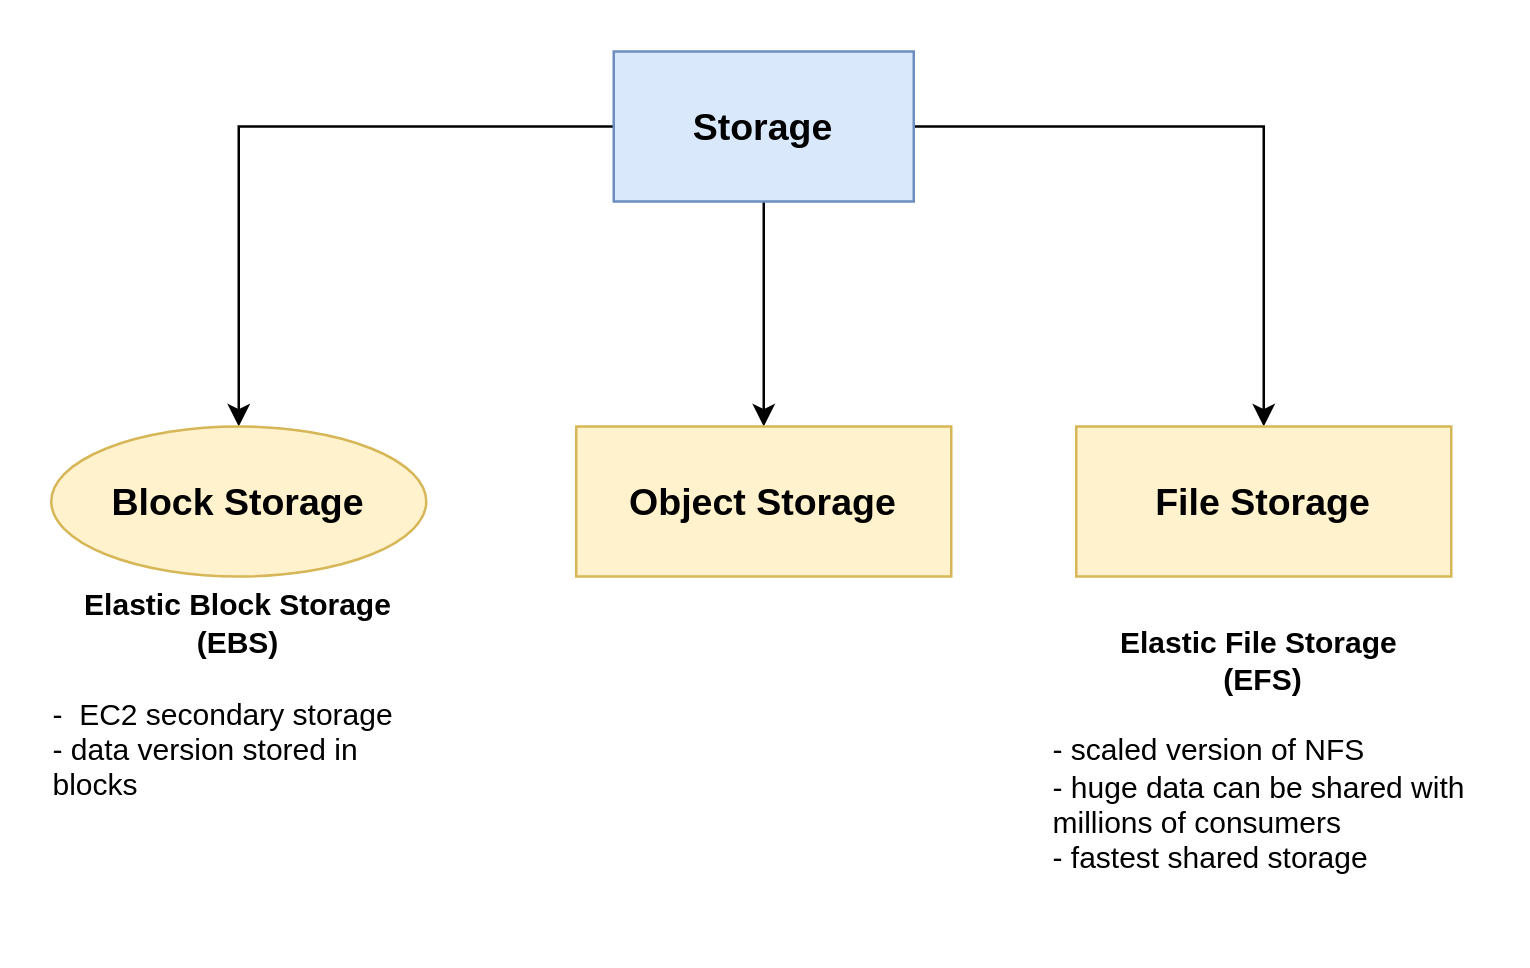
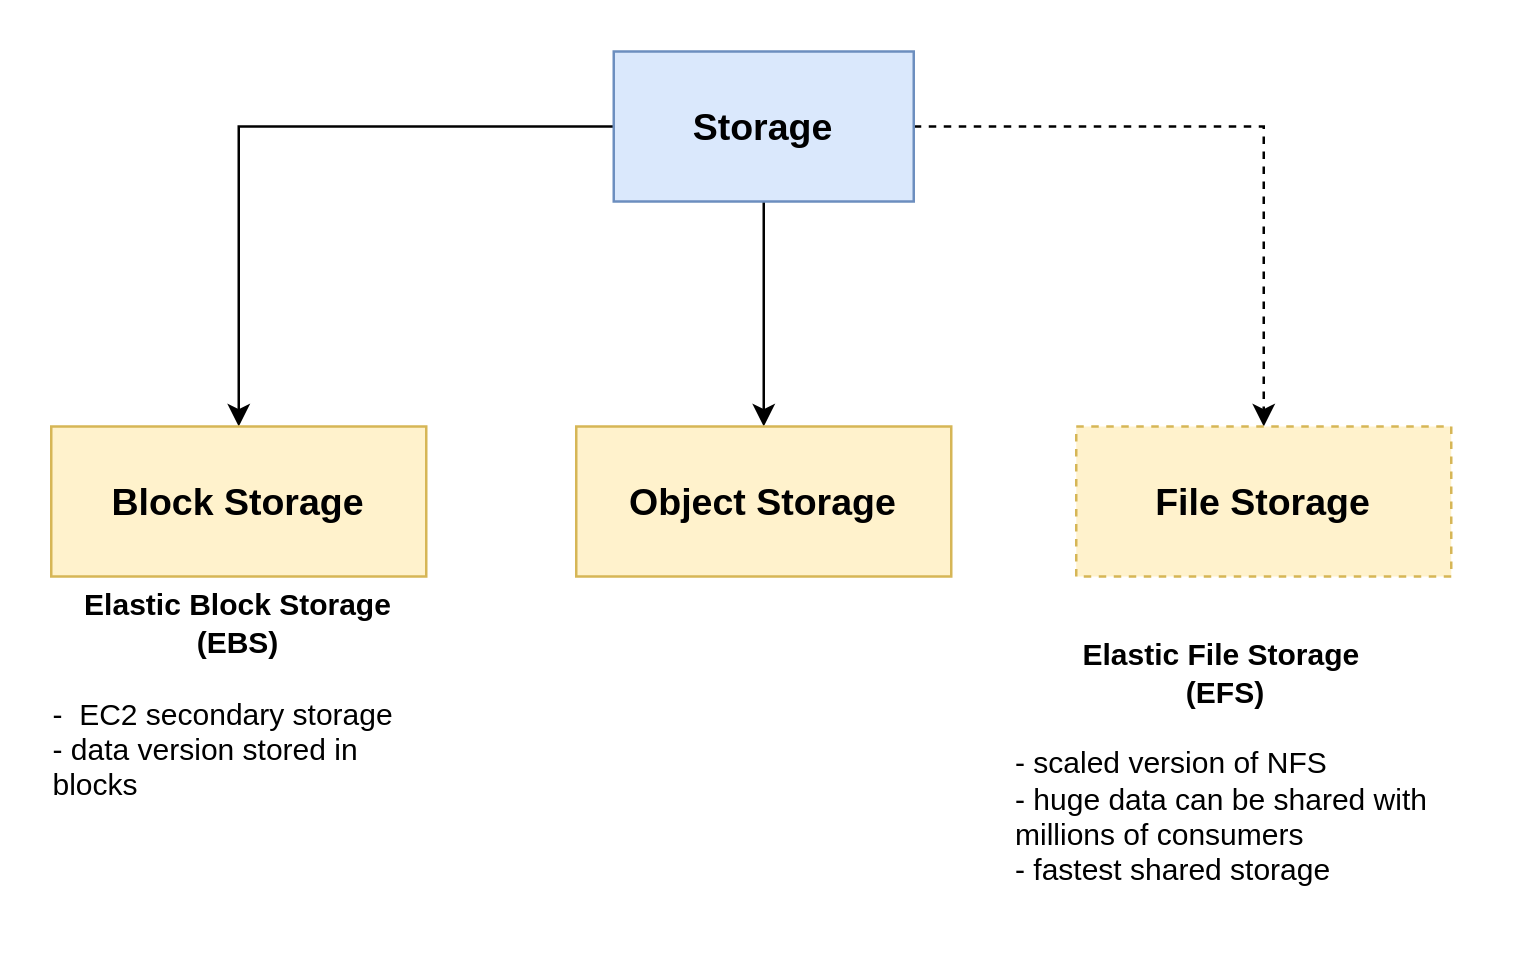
edge "Storage" -> "File Storage": style solid -> dashed
node "Block Storage": shape ellipse -> rectangle
node "File Storage": style solid -> dashed
node "Elastic File Storage (EFS) - scaled version of NFS - huge data can be shared with millions of consumers - fastest shared storage": moved (1264, 751) -> (1226, 764)
